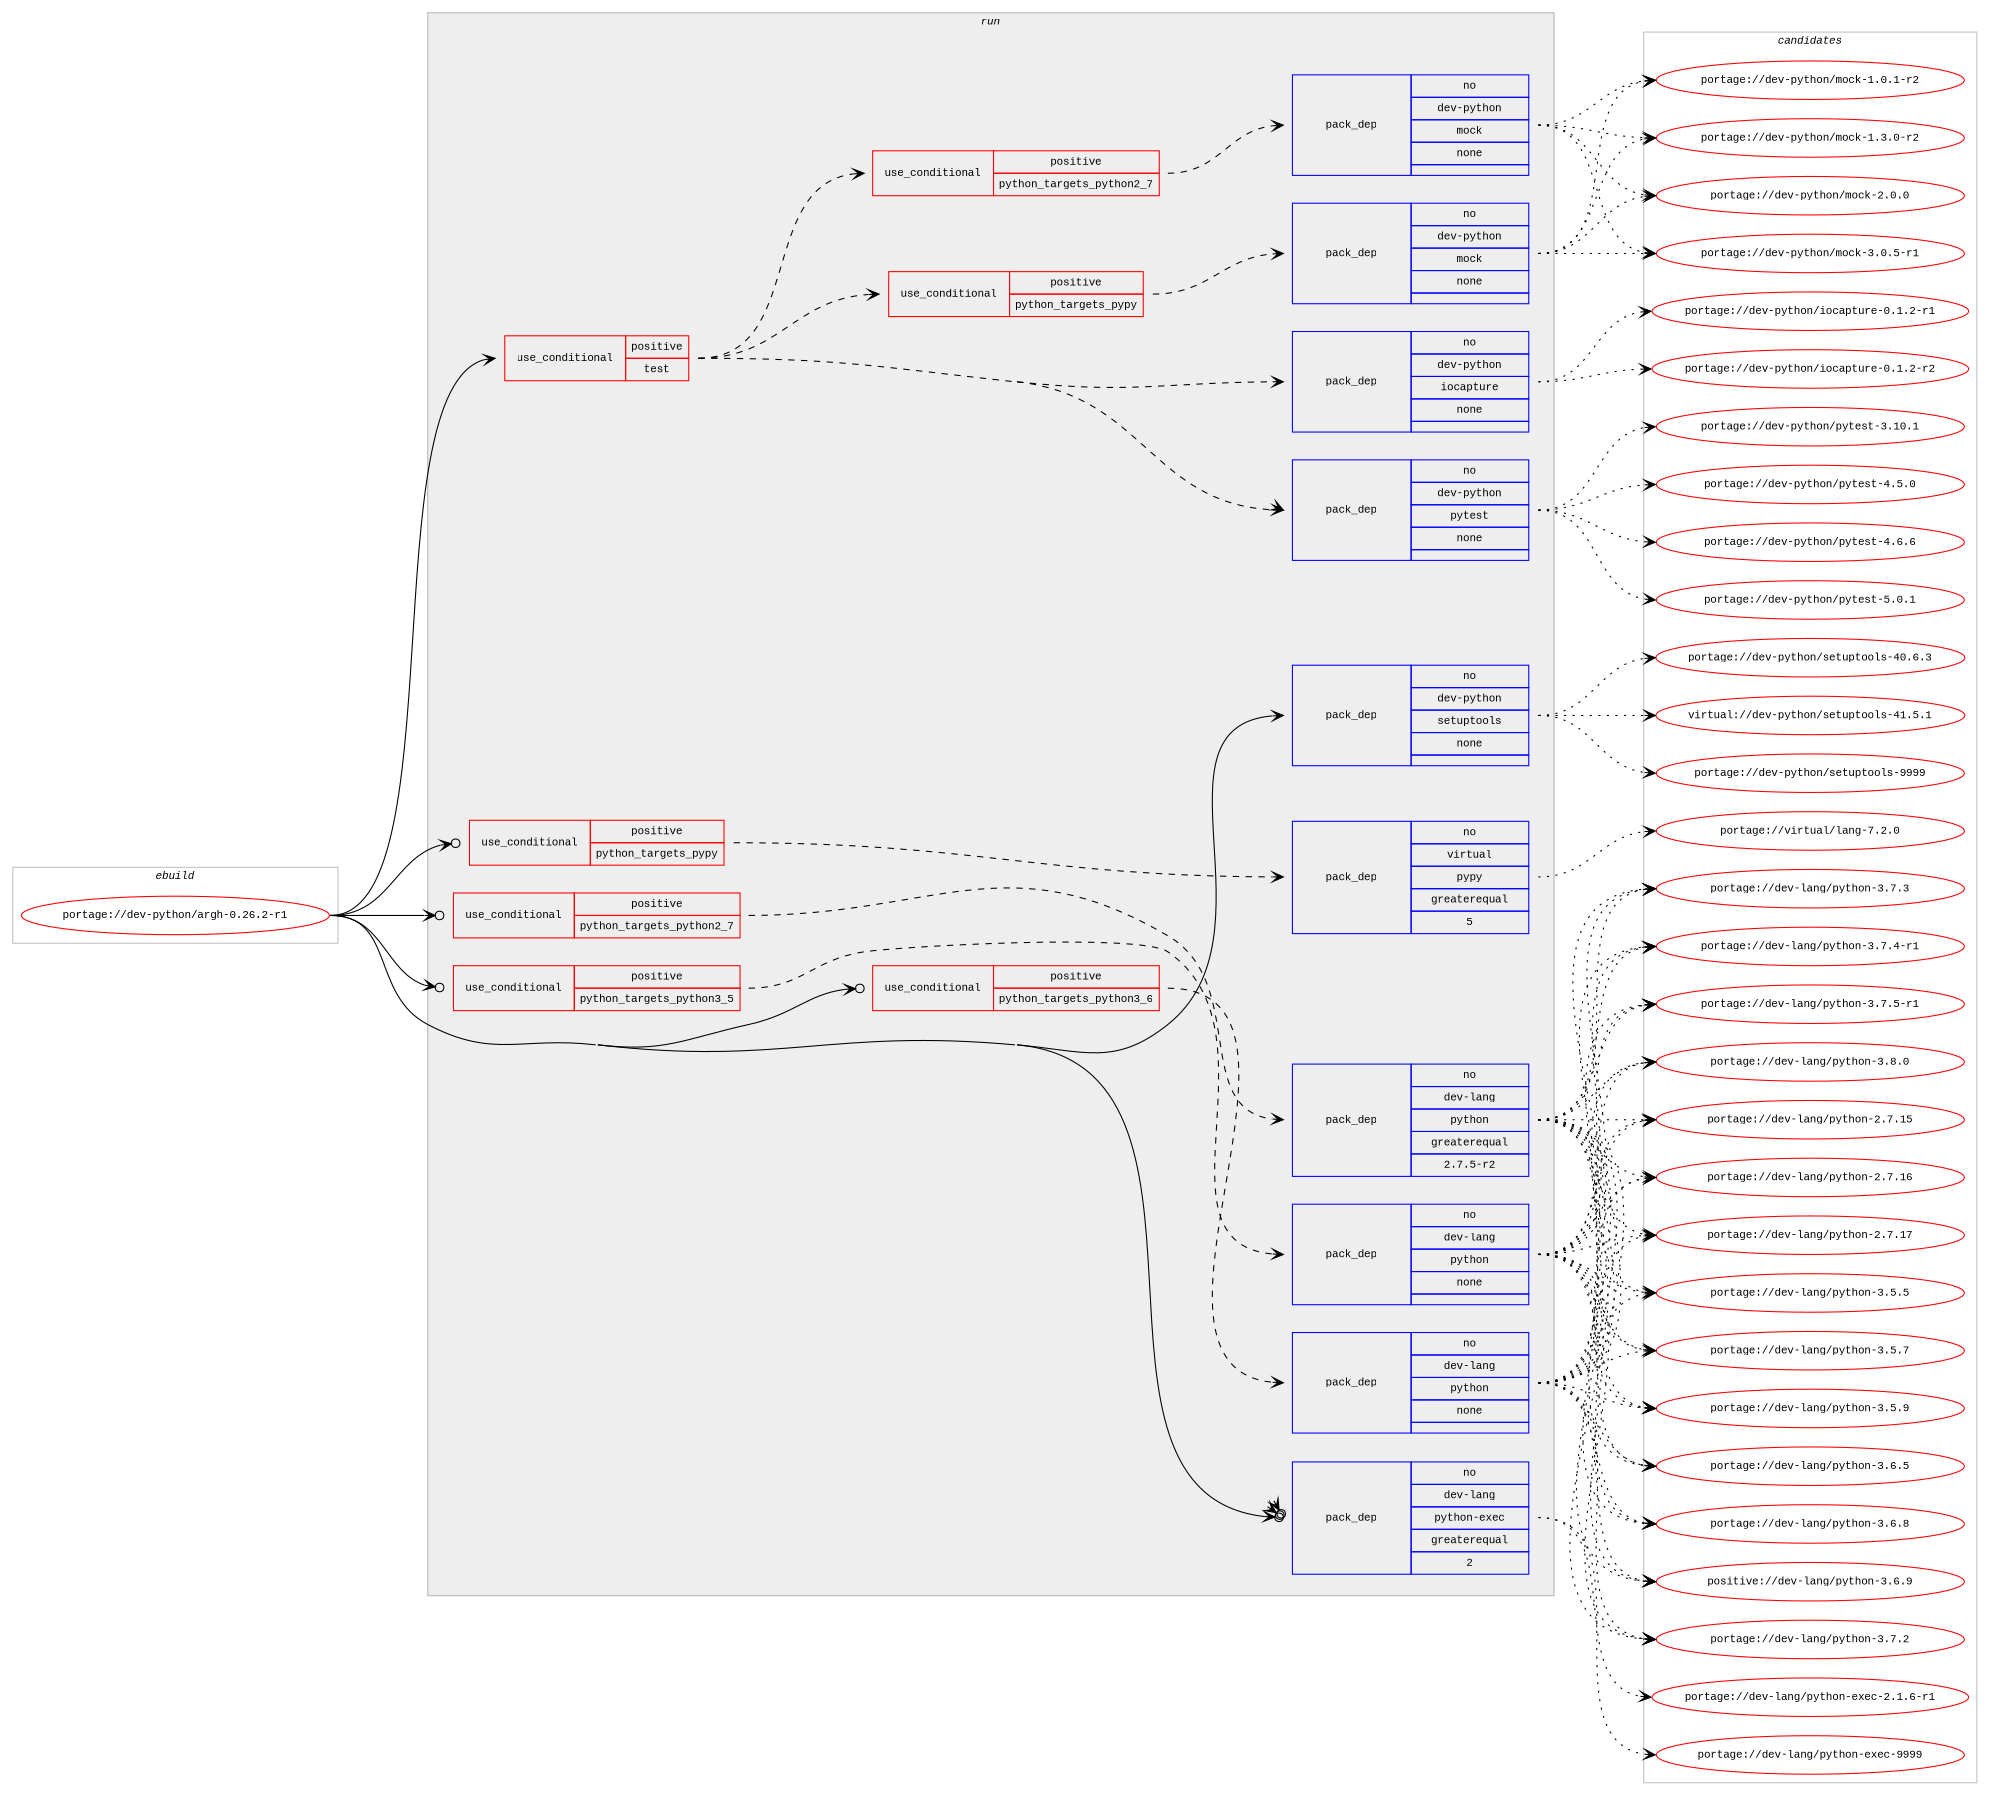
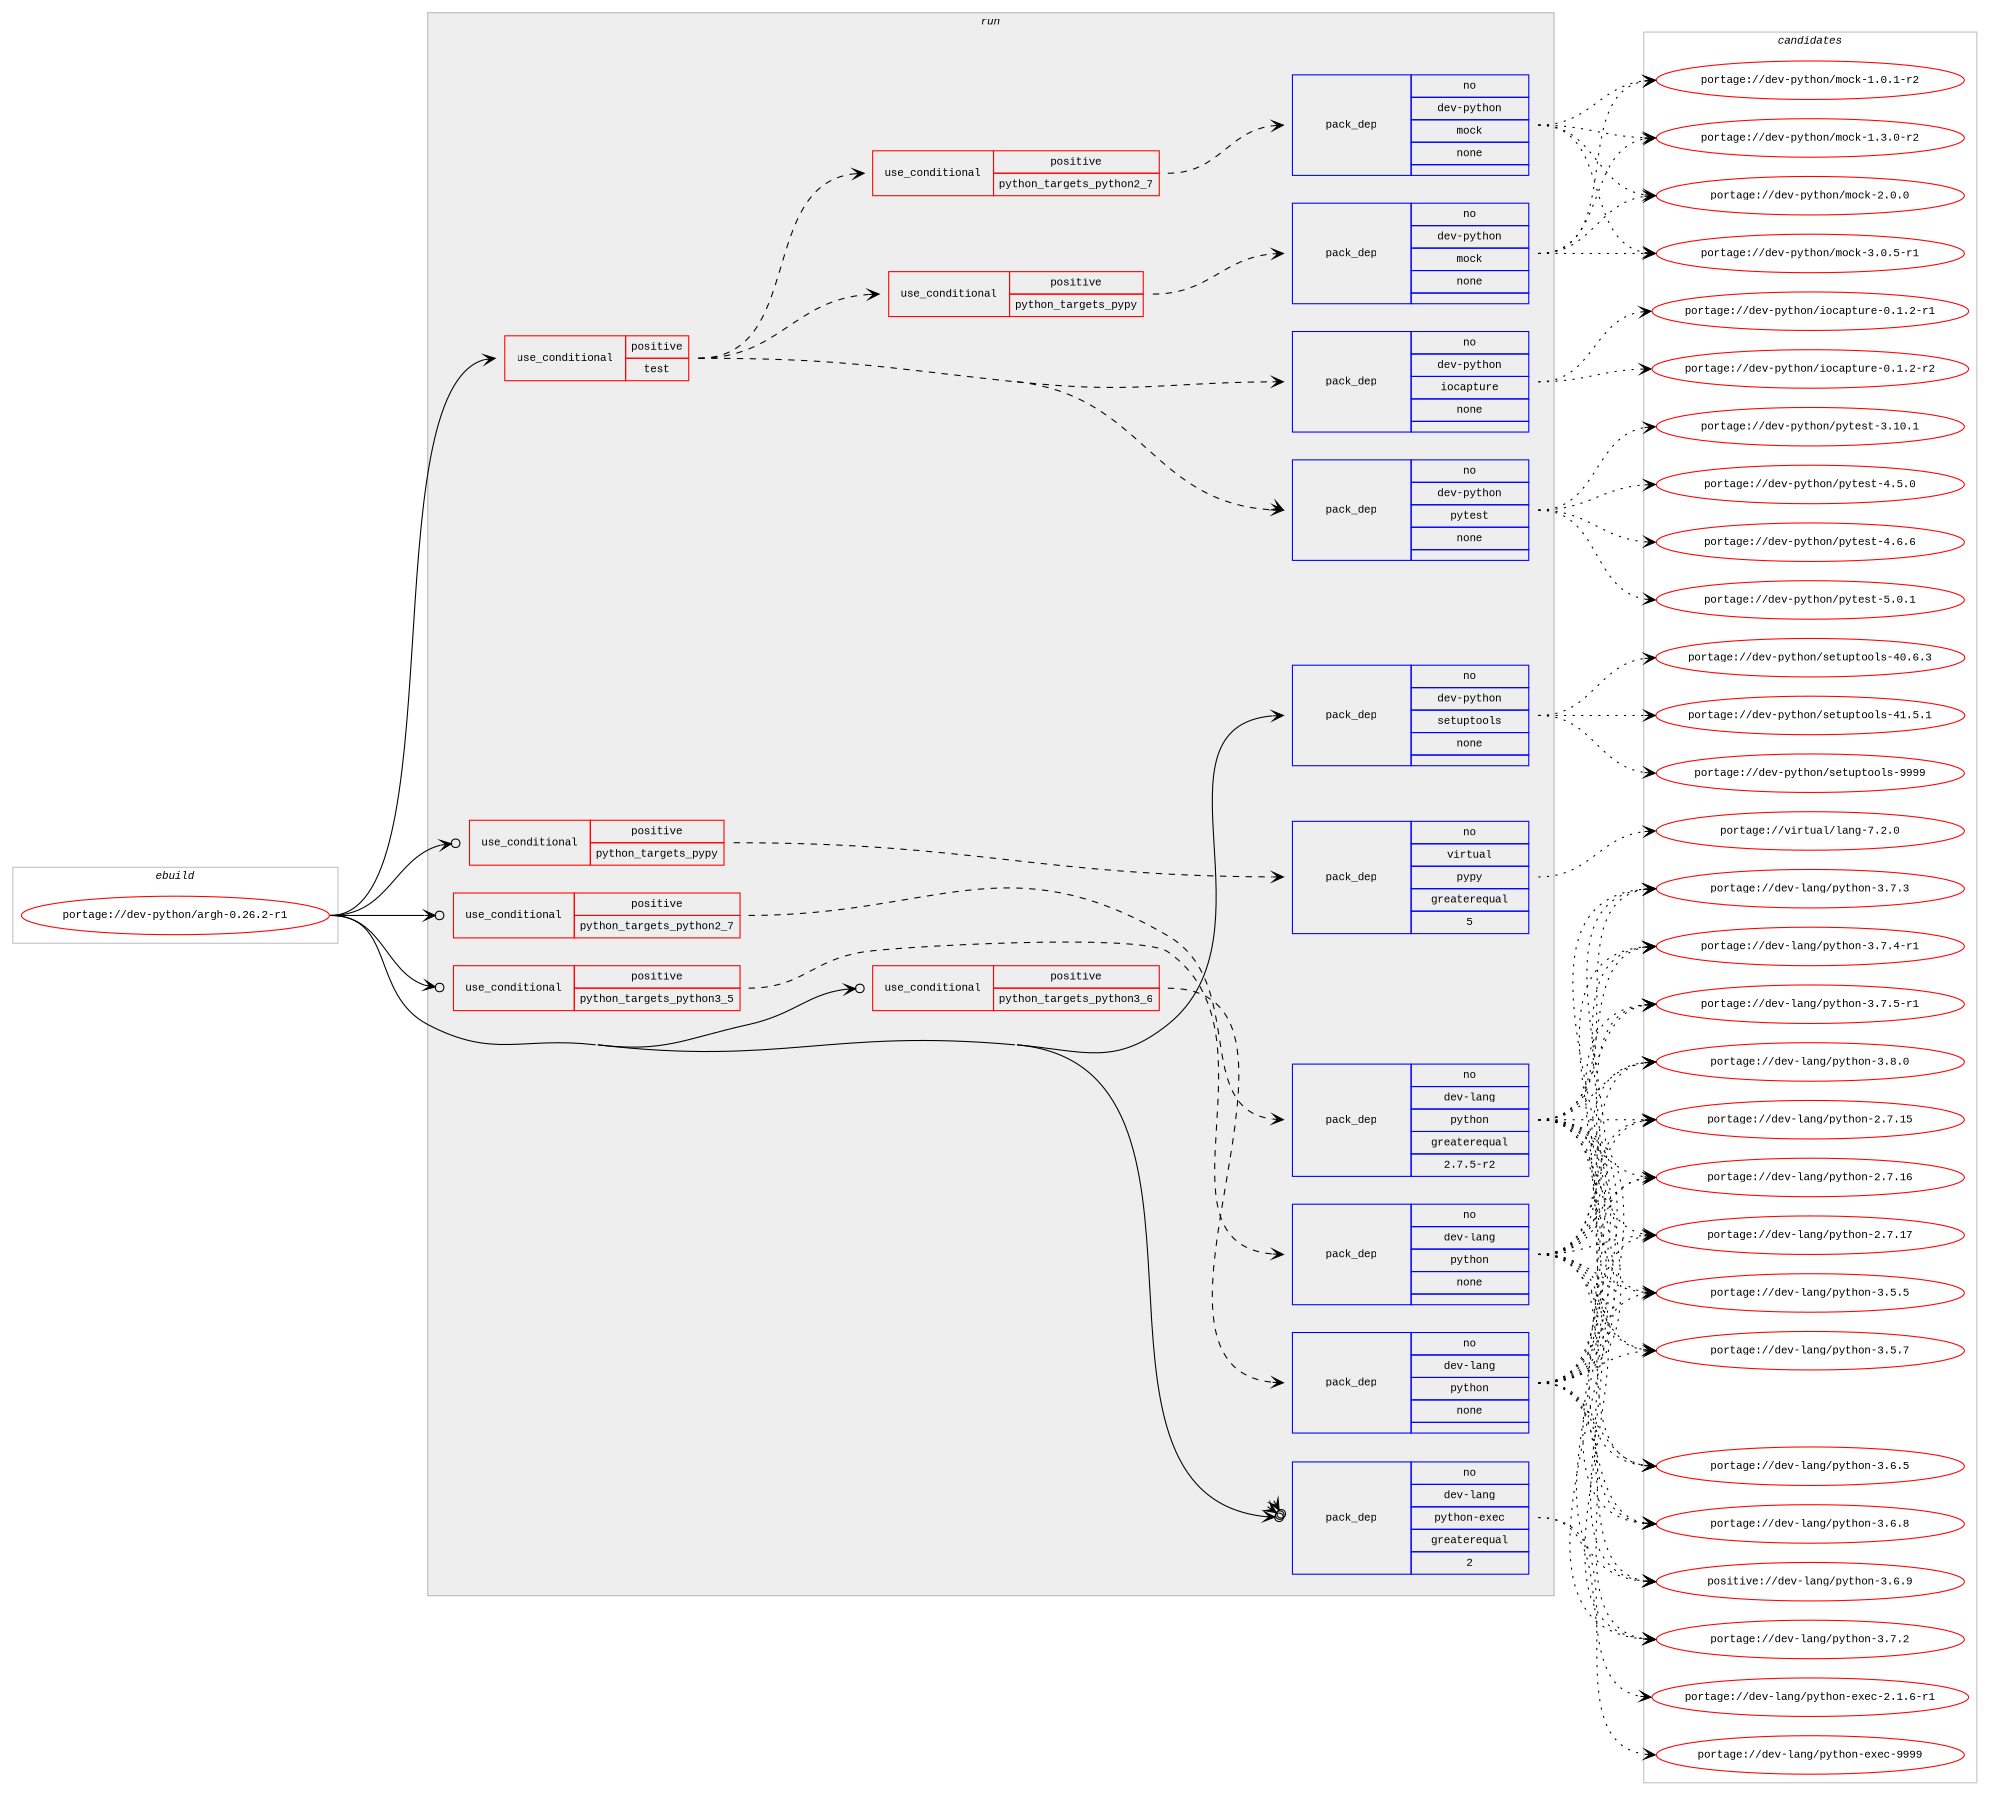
node "virtual://dev-python/setuptools-41.5.1": label "virtual://dev-python/setuptools-41.5.1" -> "portage://dev-python/setuptools-41.5.1"
node "portage://dev-lang/python-3.5.9": removed
